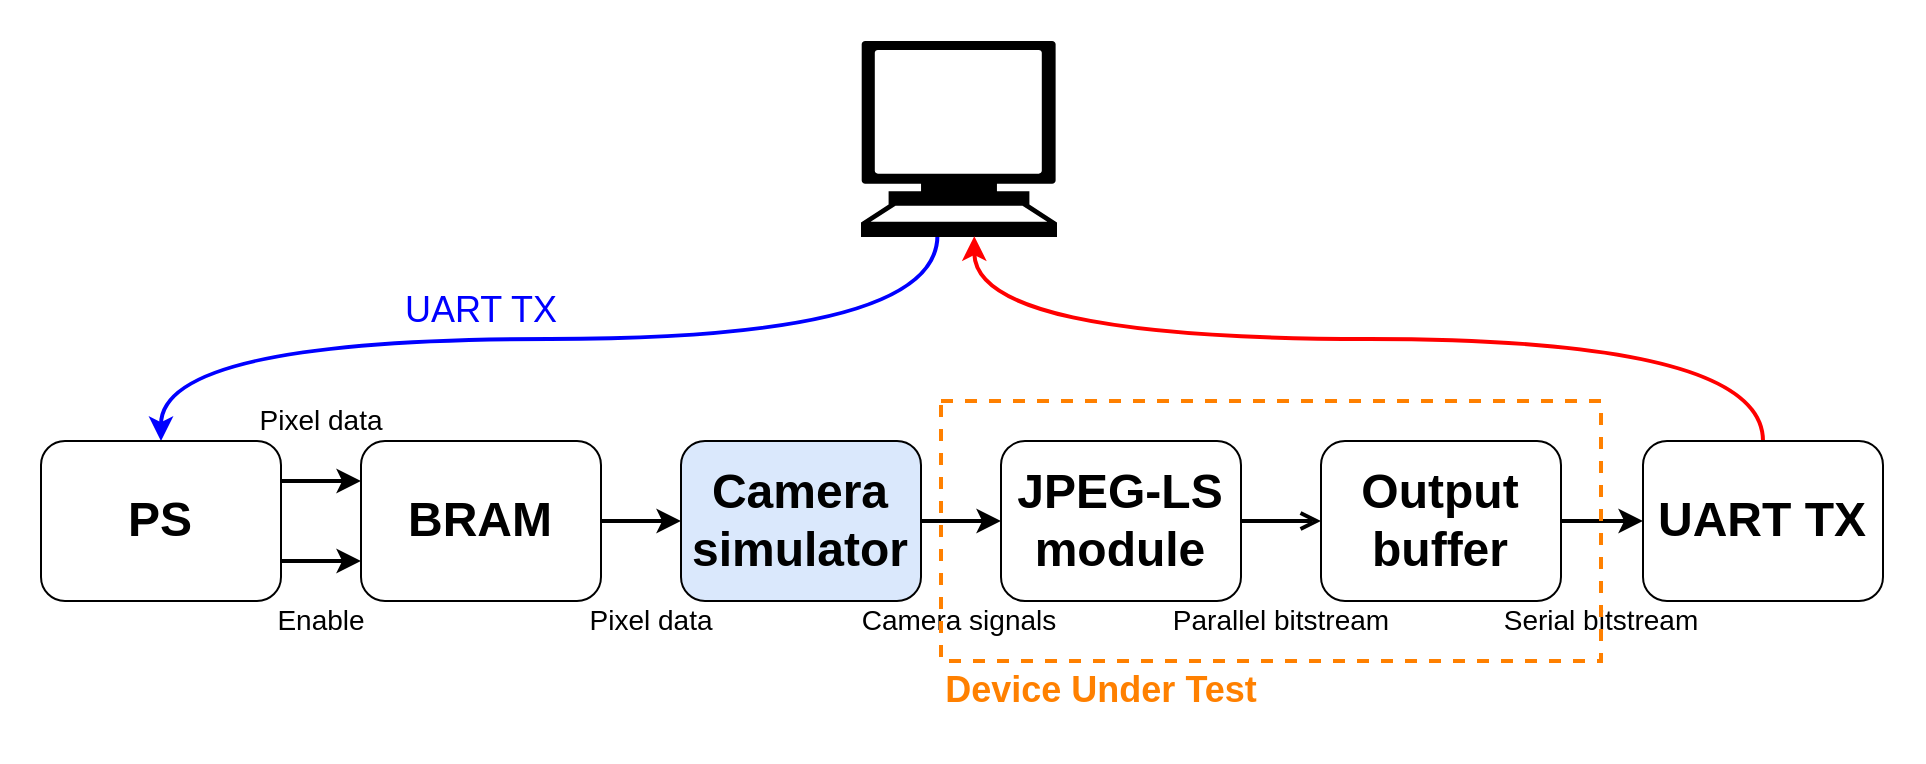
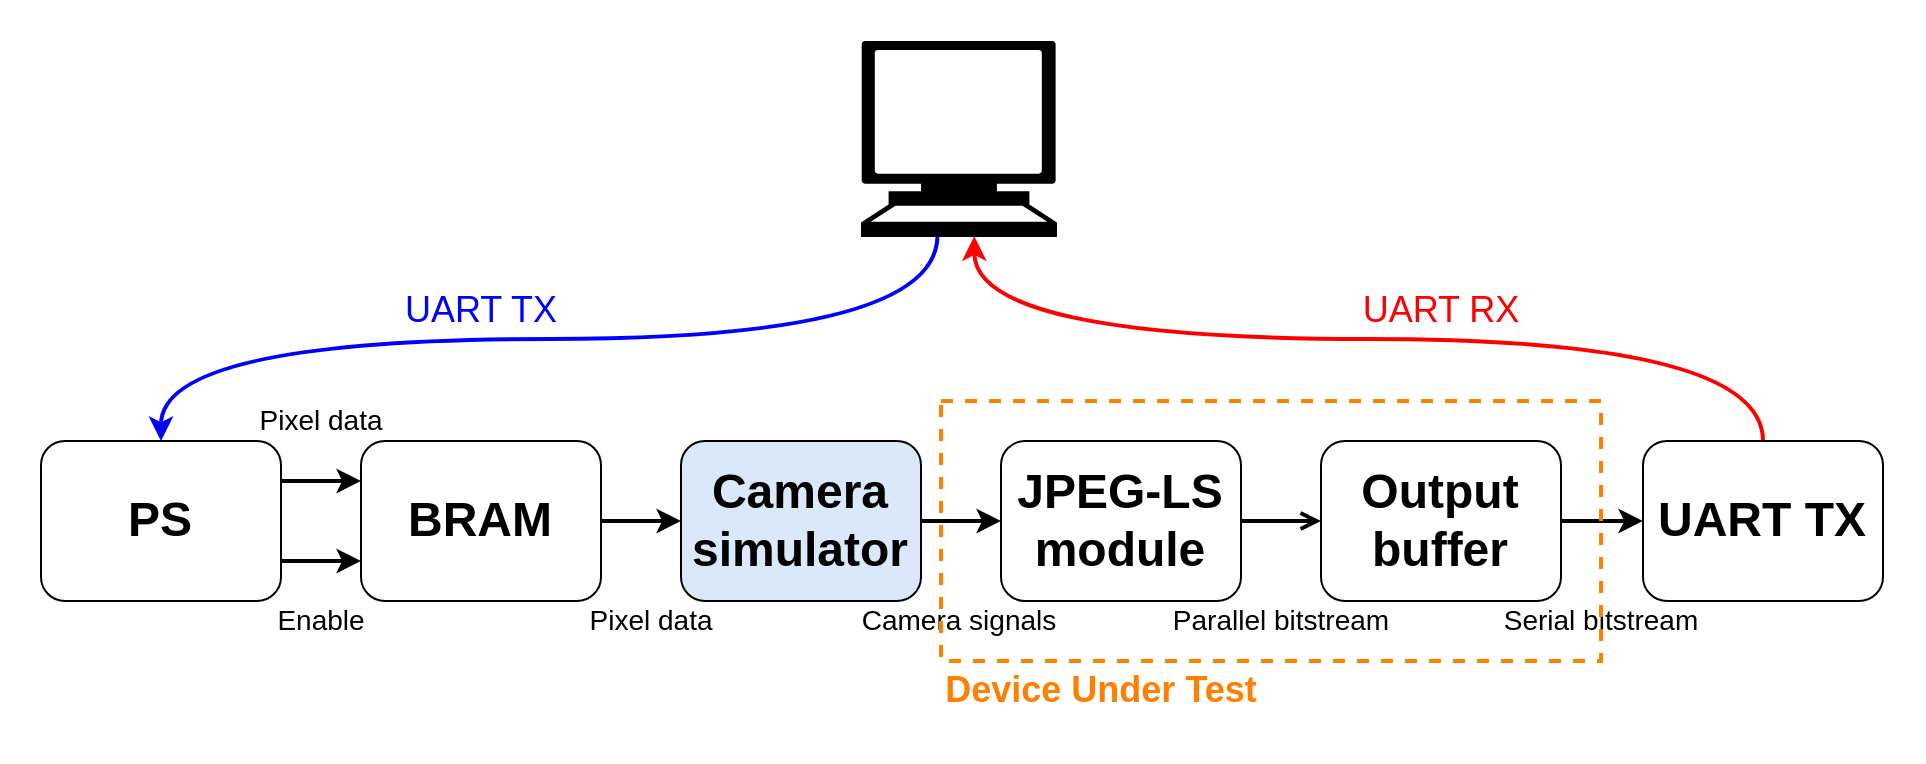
node "UART RX": added
